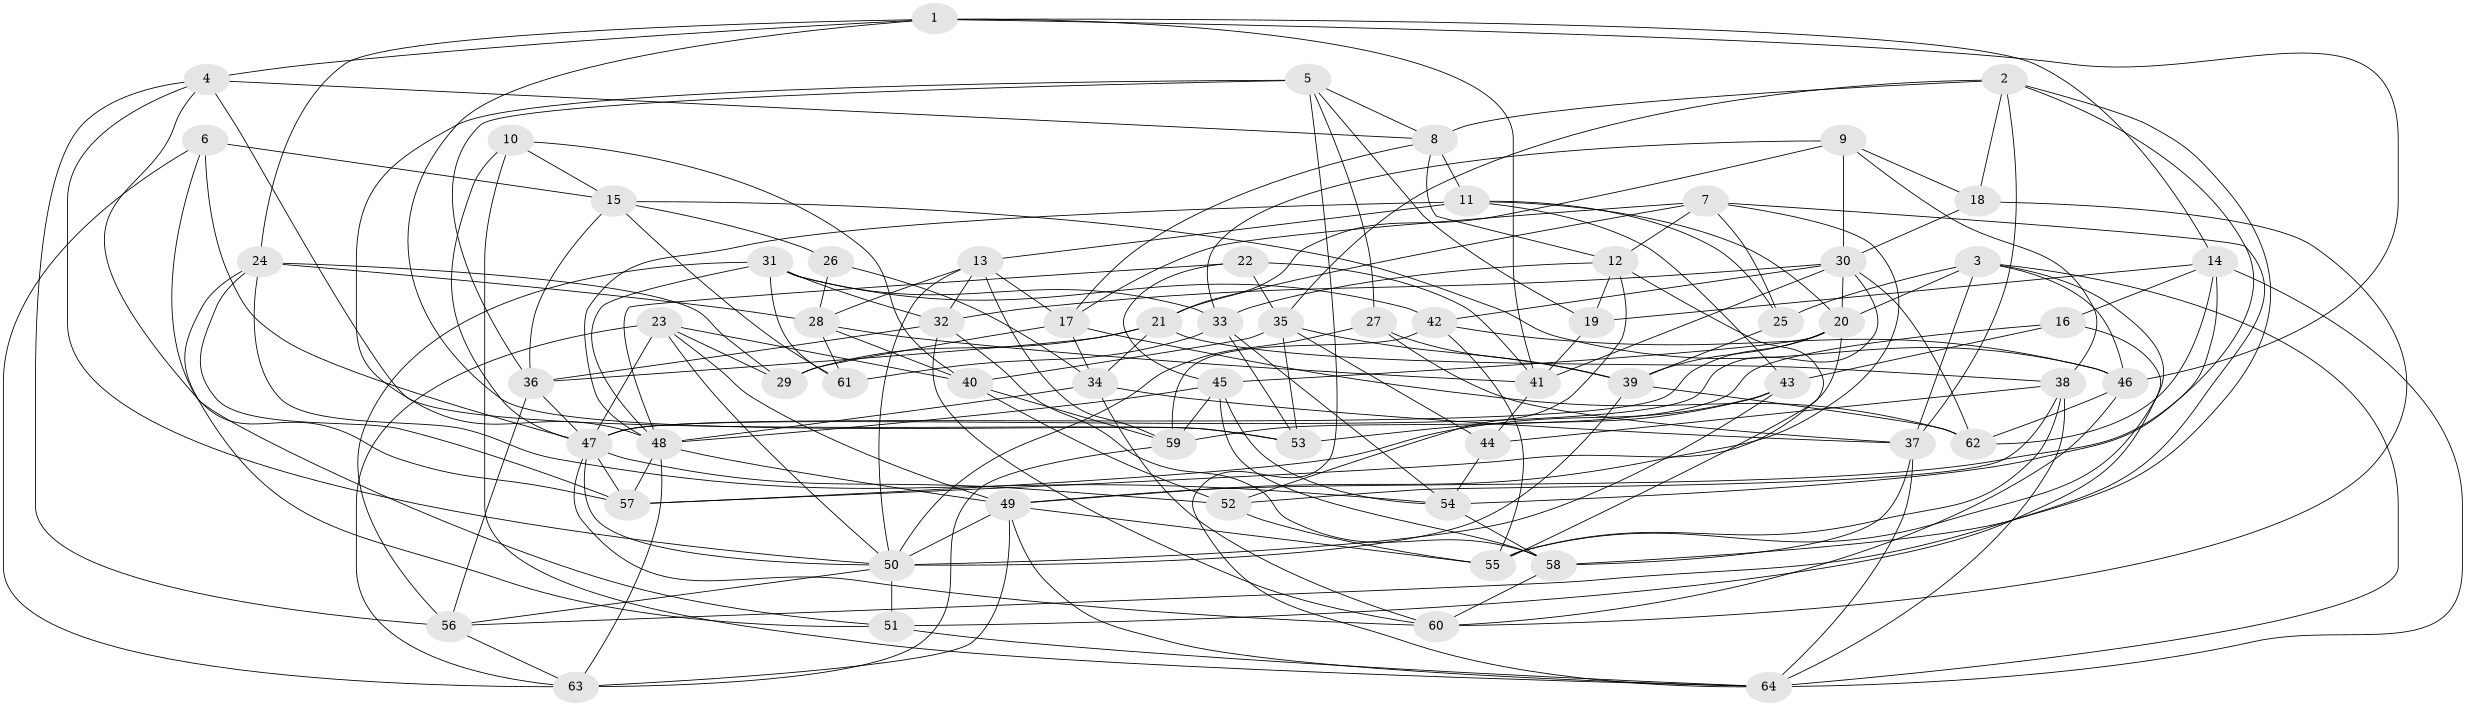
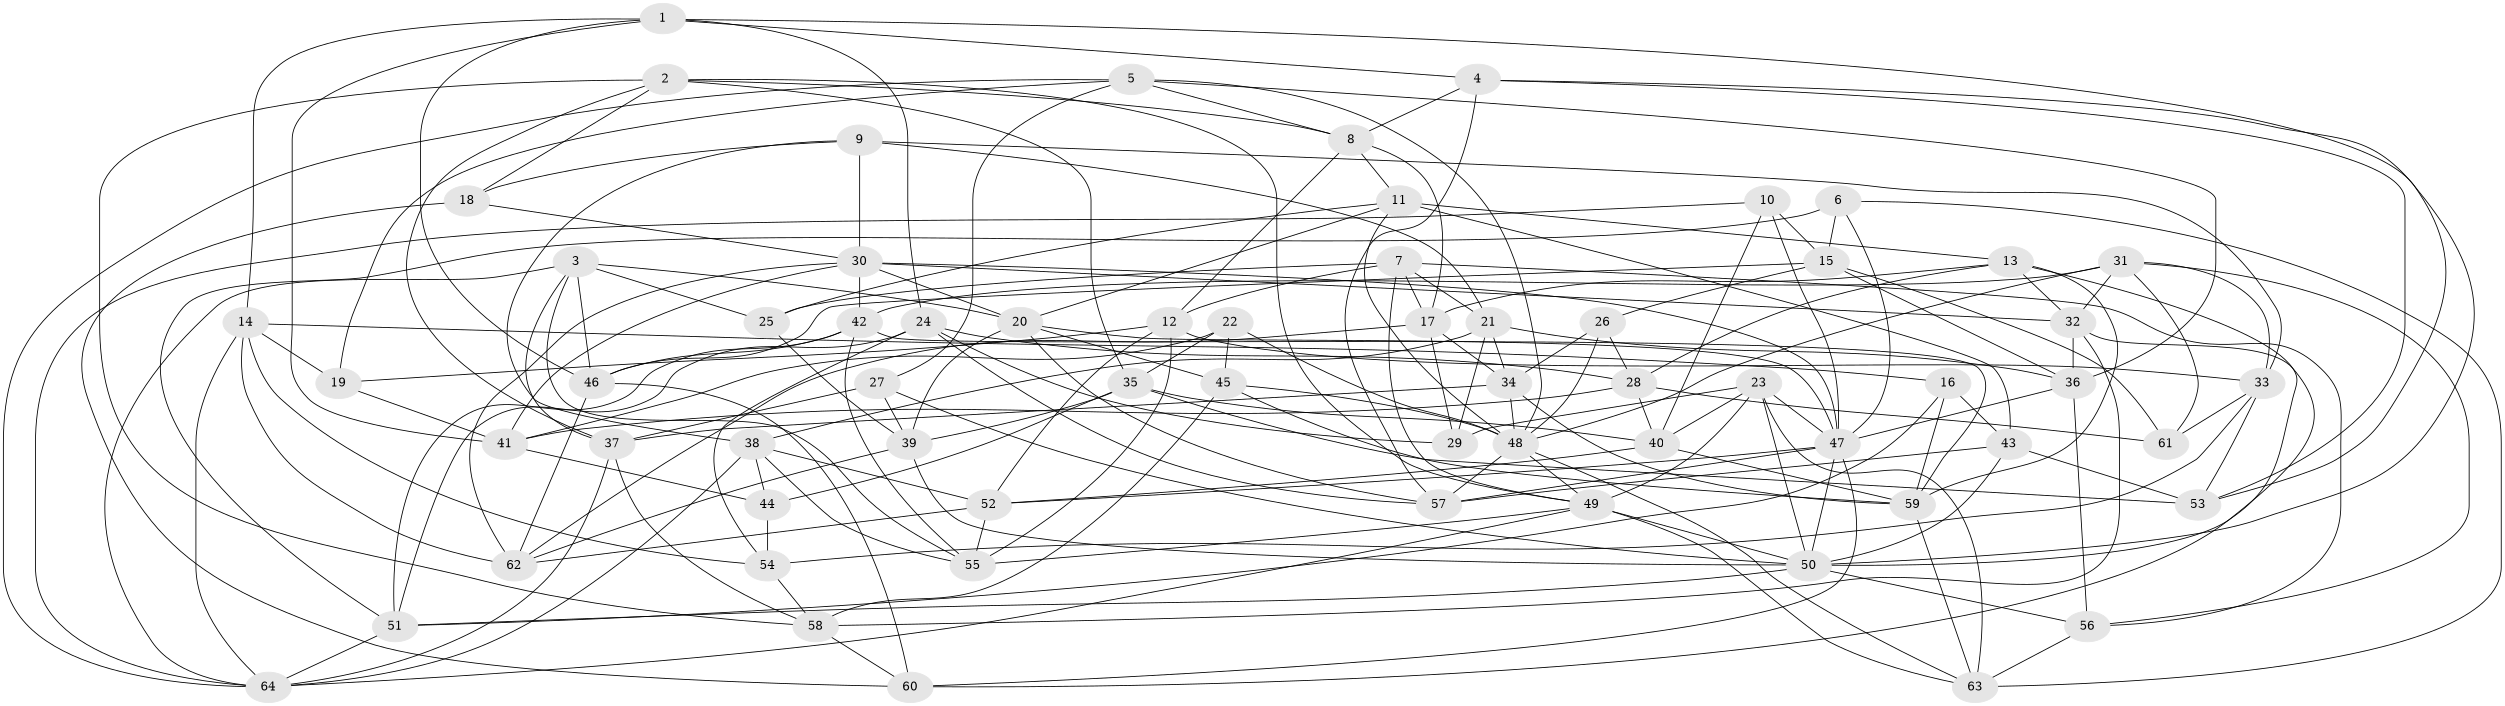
edge "26" -- "48": added
edge "42" -- "51": added
edge "45" -- "54": removed
edge "4" -- "56": removed
edge "52" -- "62": added
edge "34" -- "60": now "34" -- "59"
